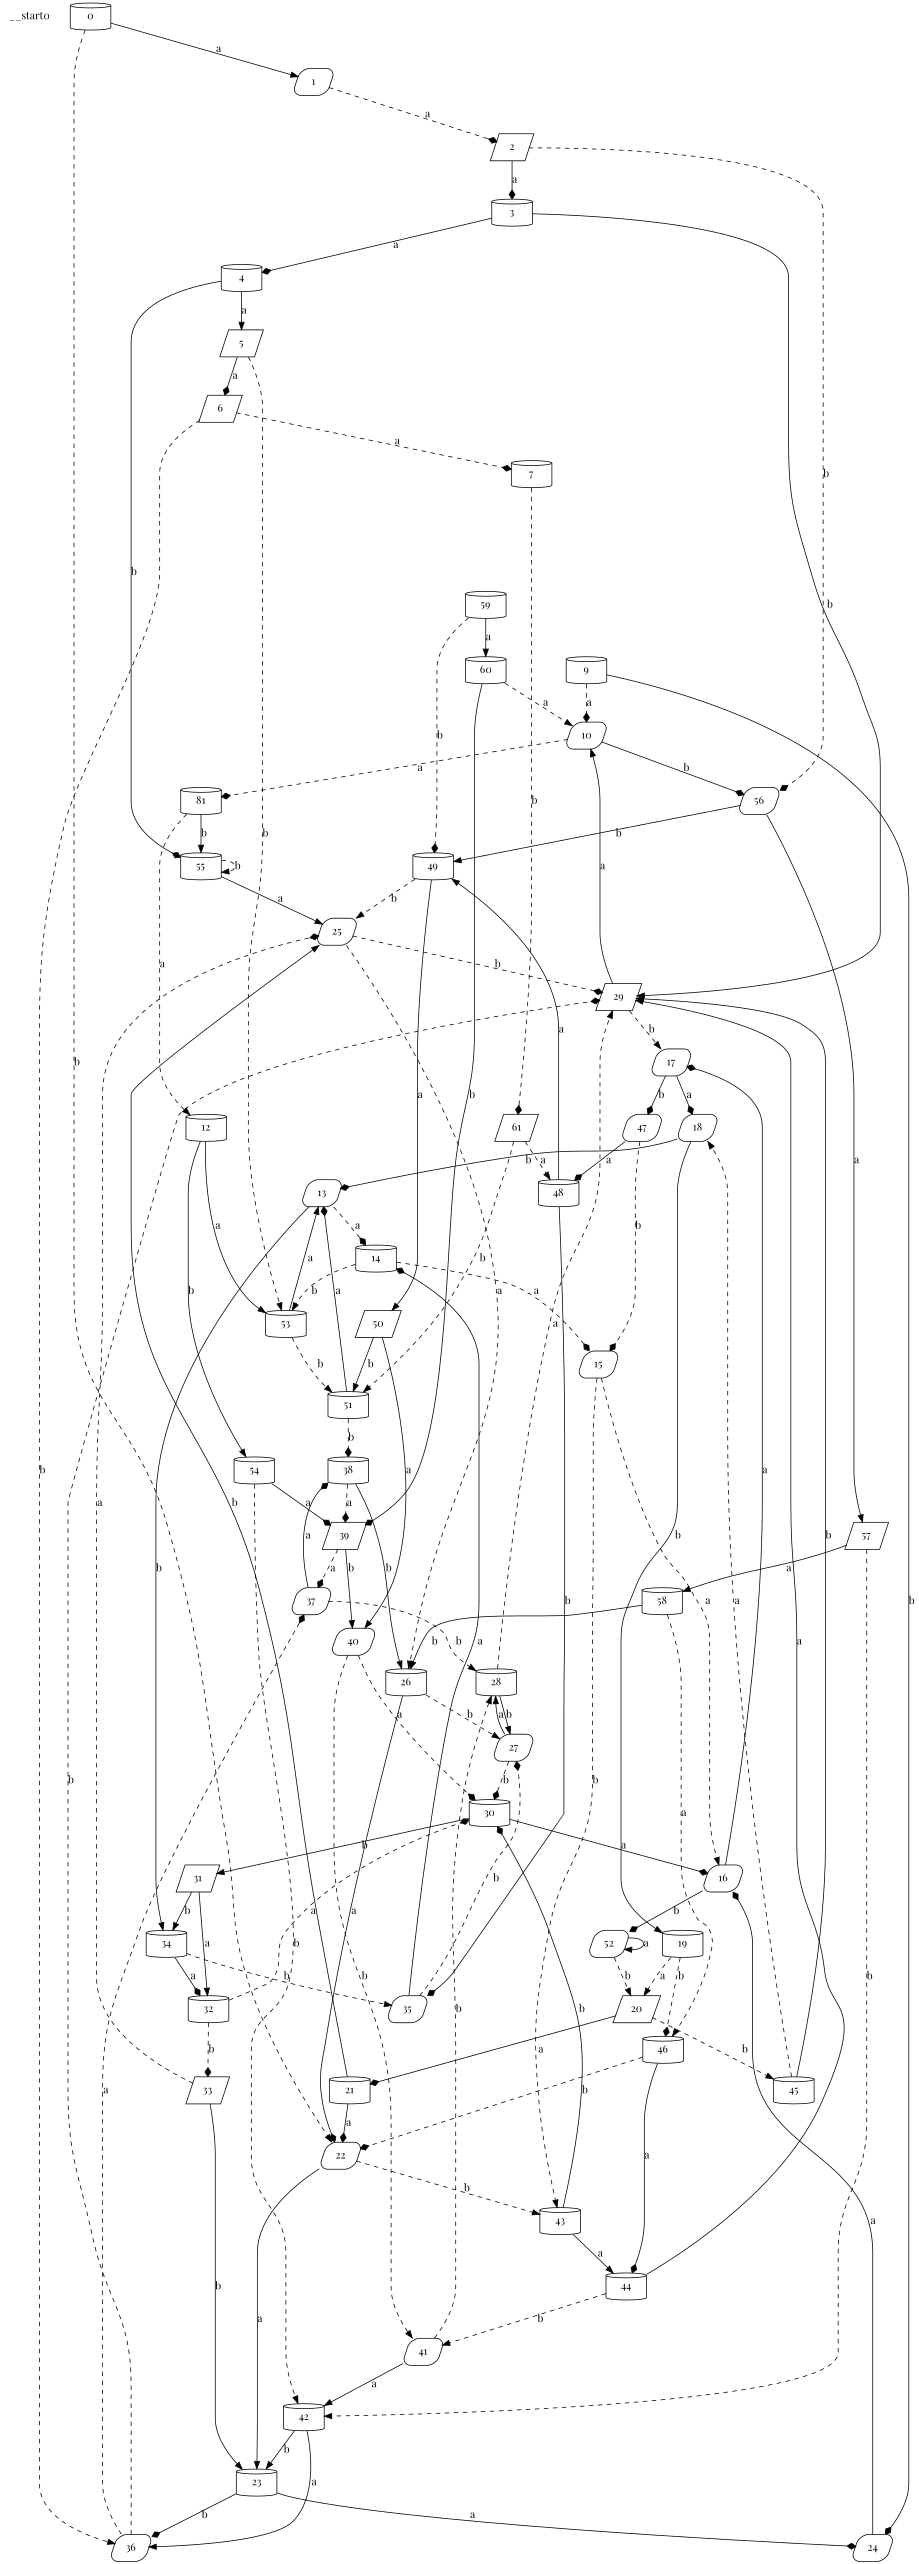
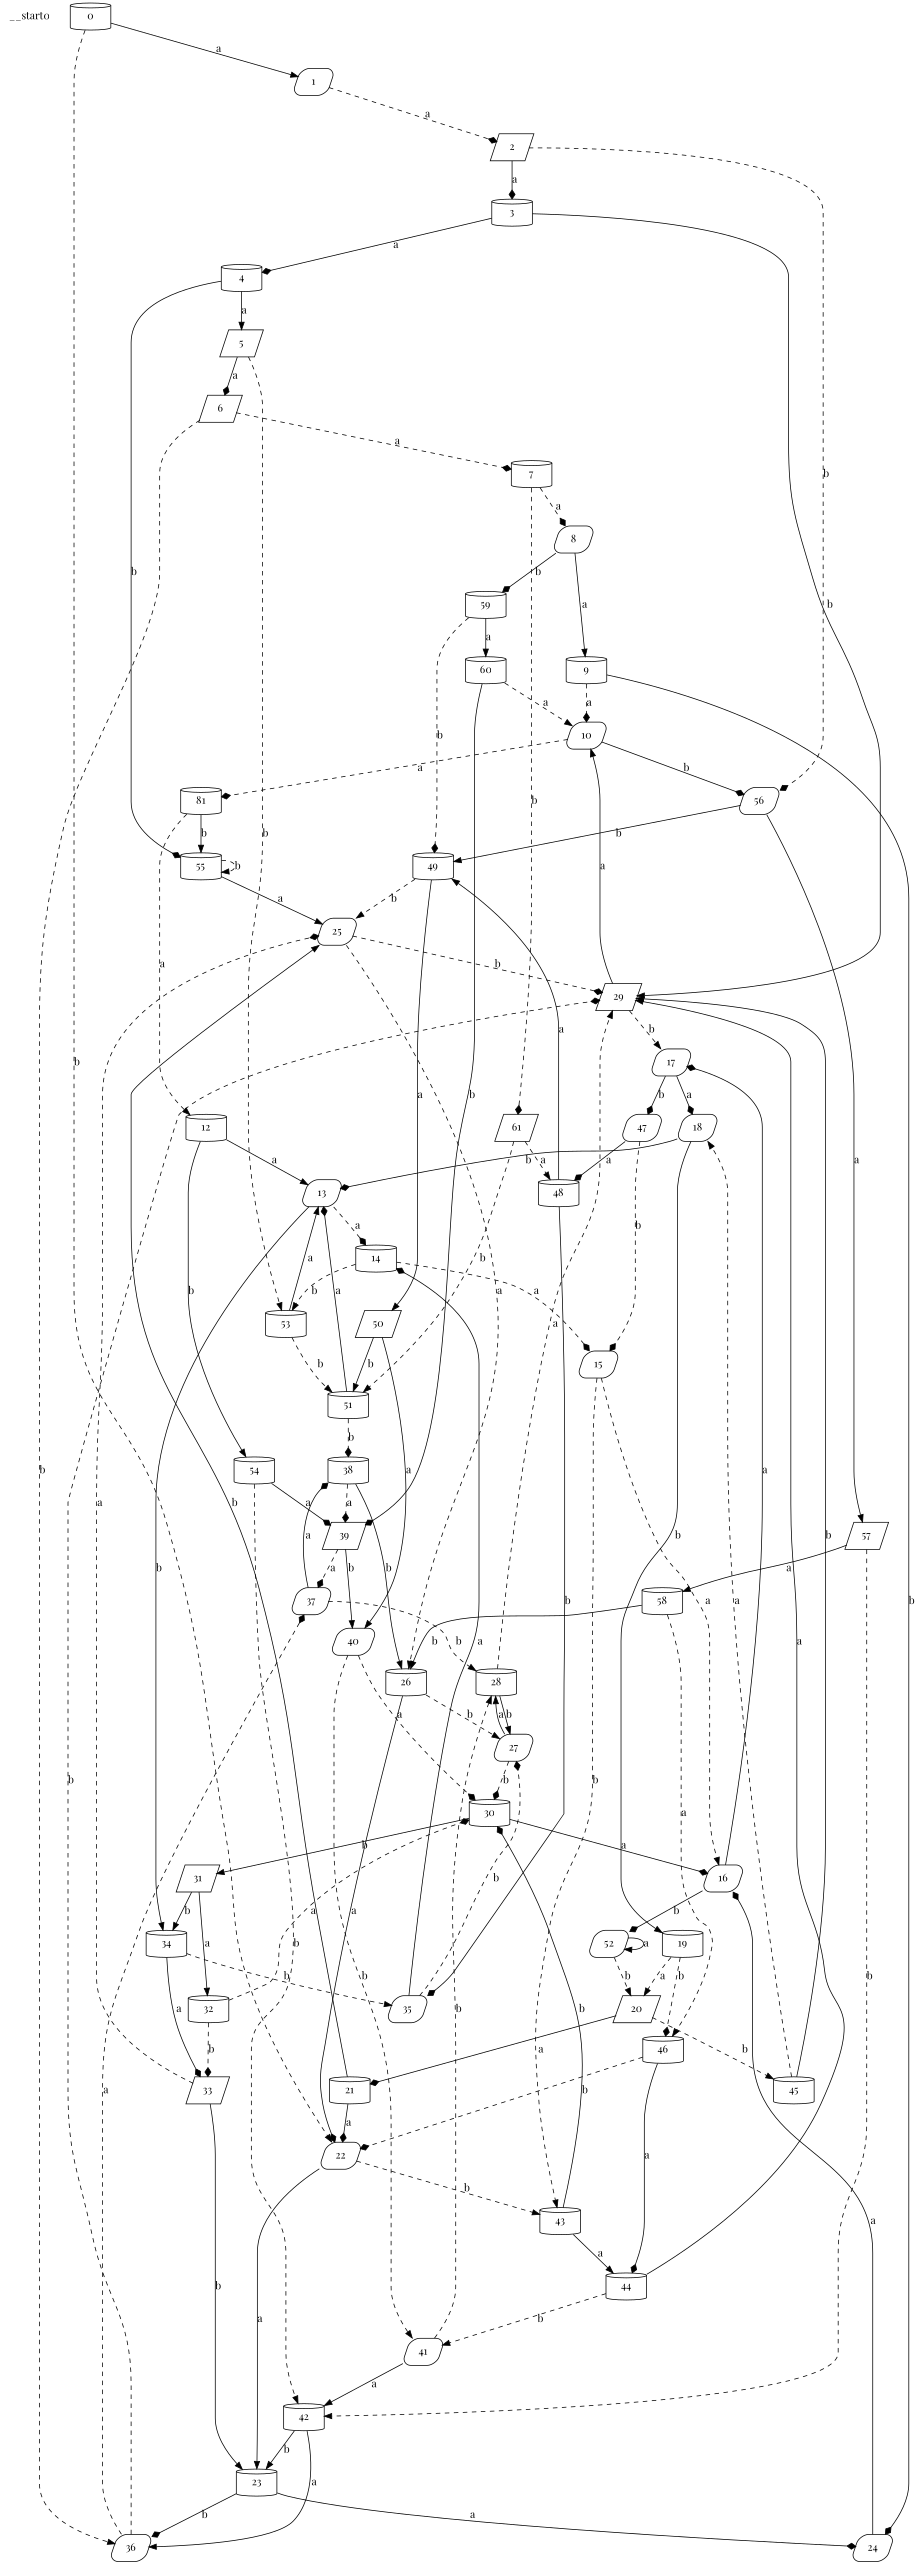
node "8": added
edge "12" -> "53": now "12" -> "13"
edge "34" -> "32": now "34" -> "33"
